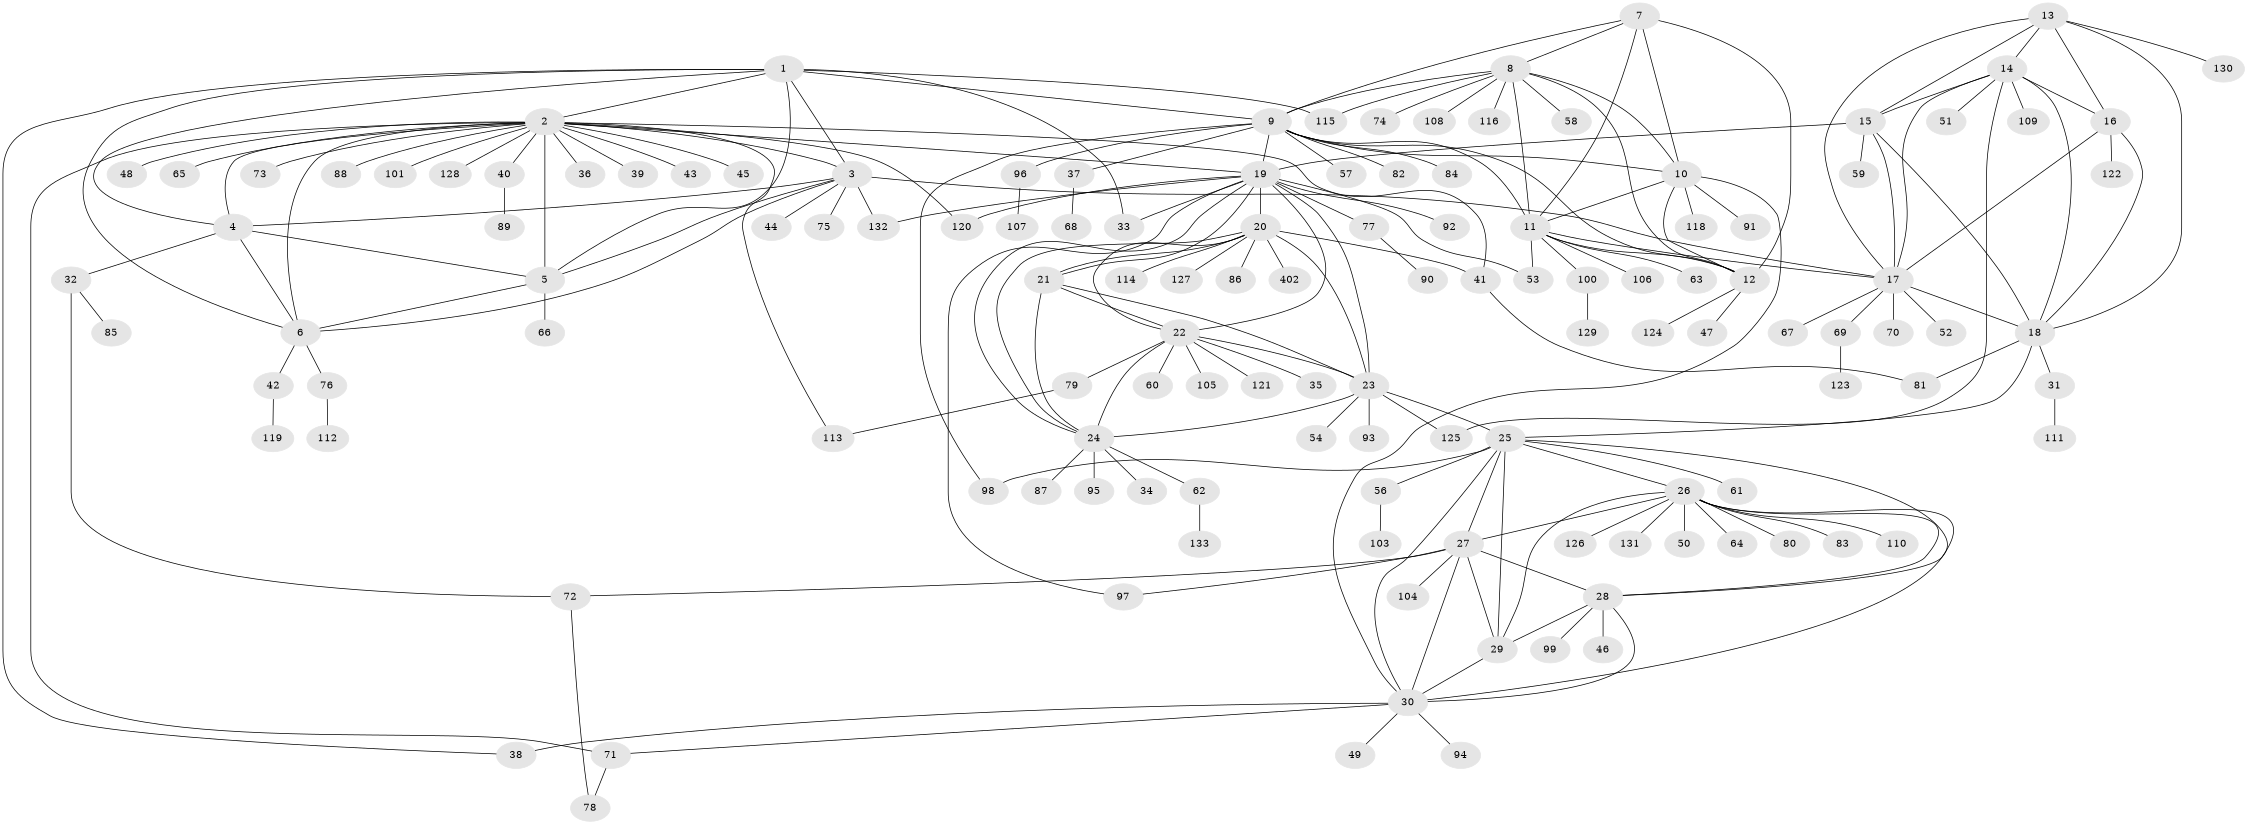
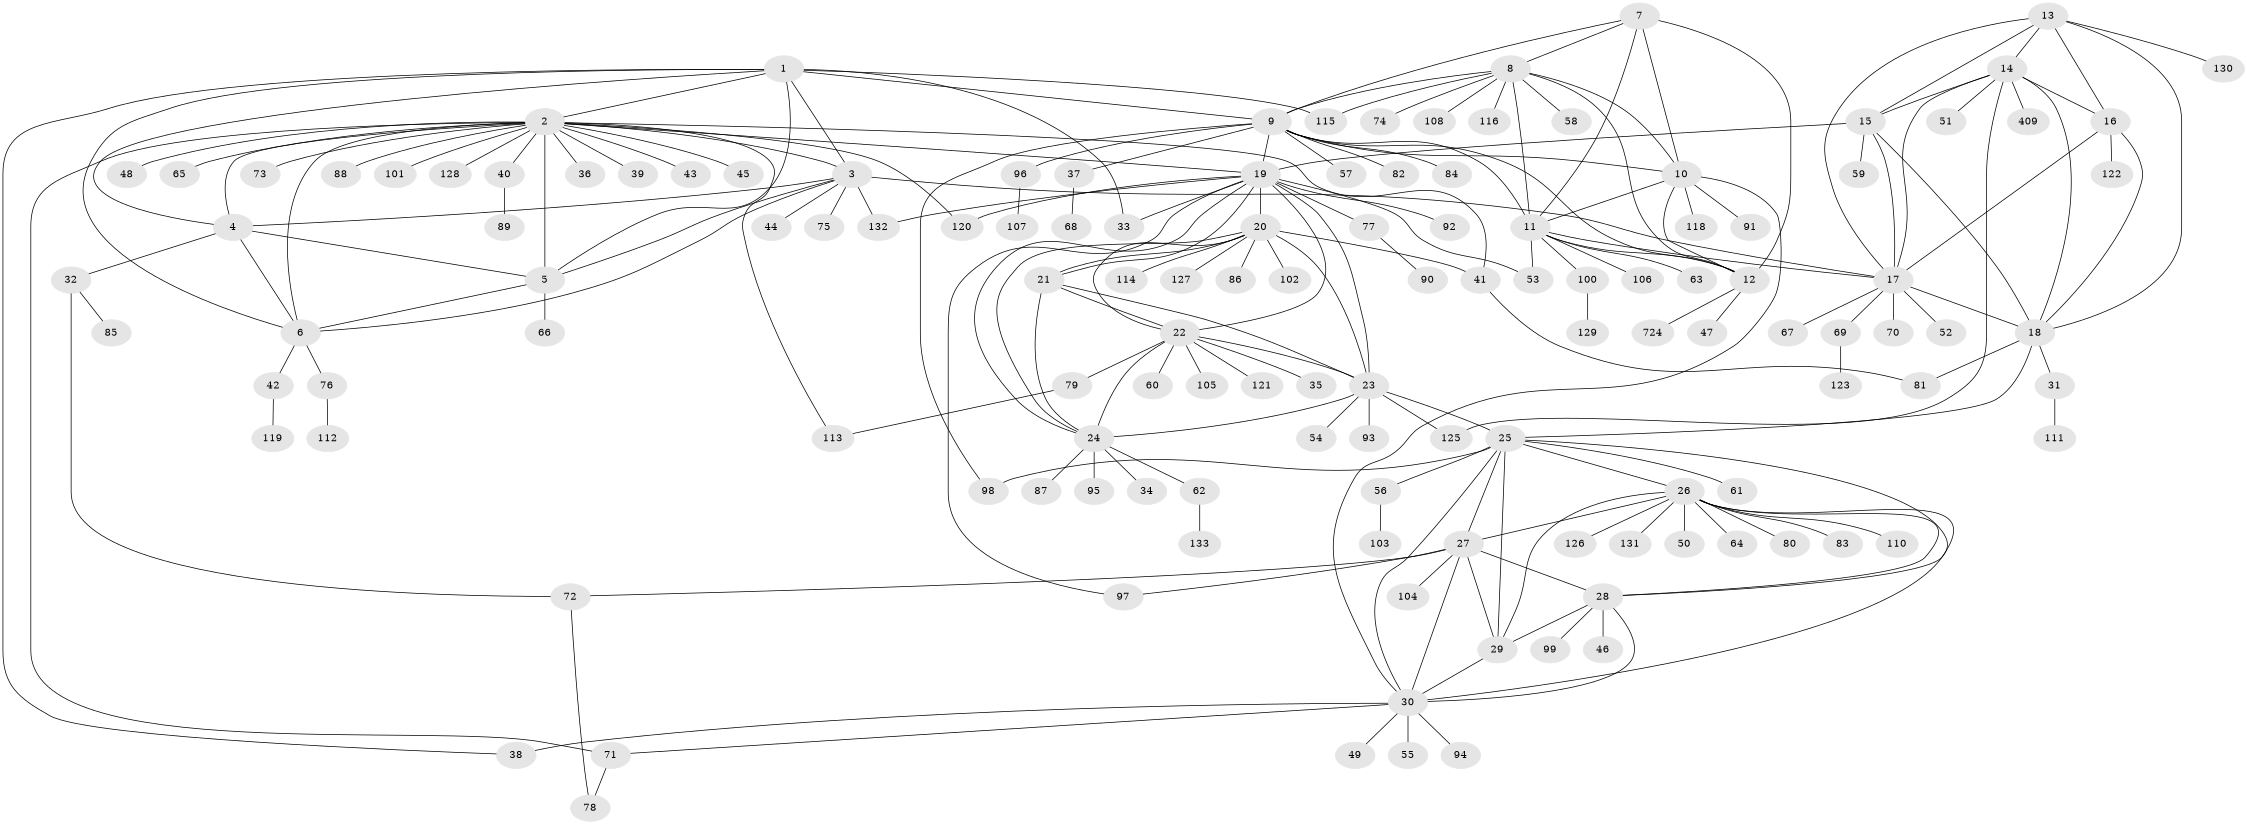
node "109": label "109" -> "409"
node "402": label "402" -> "102"
node "124": label "124" -> "724"
node "55": added
